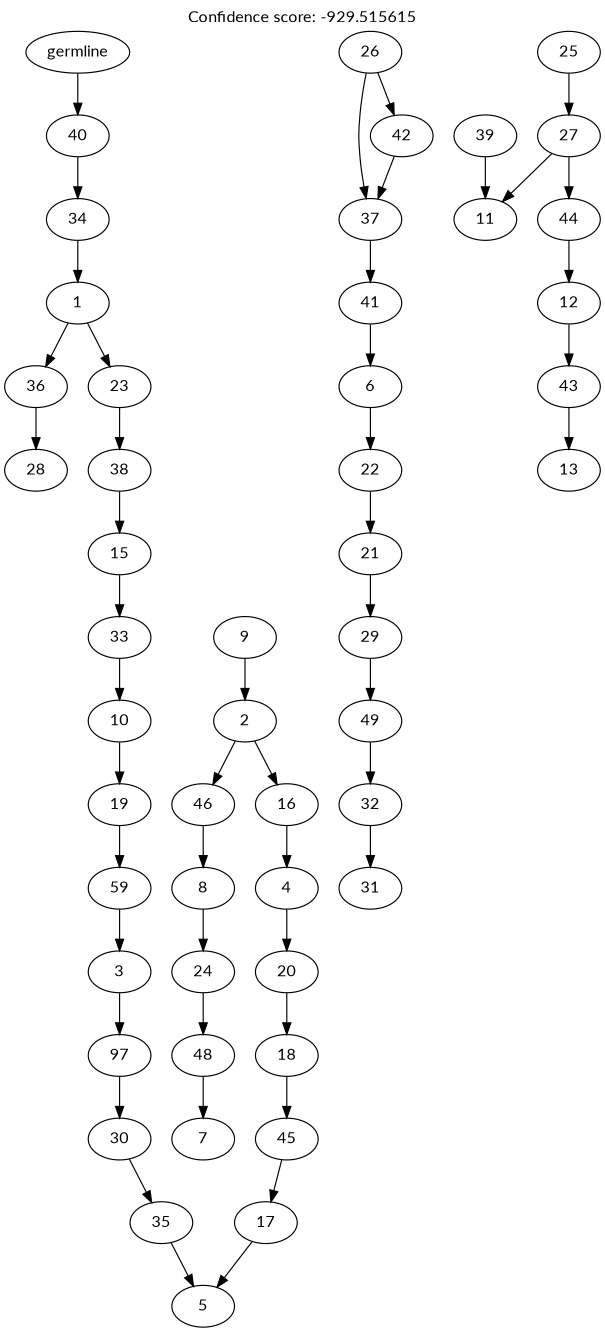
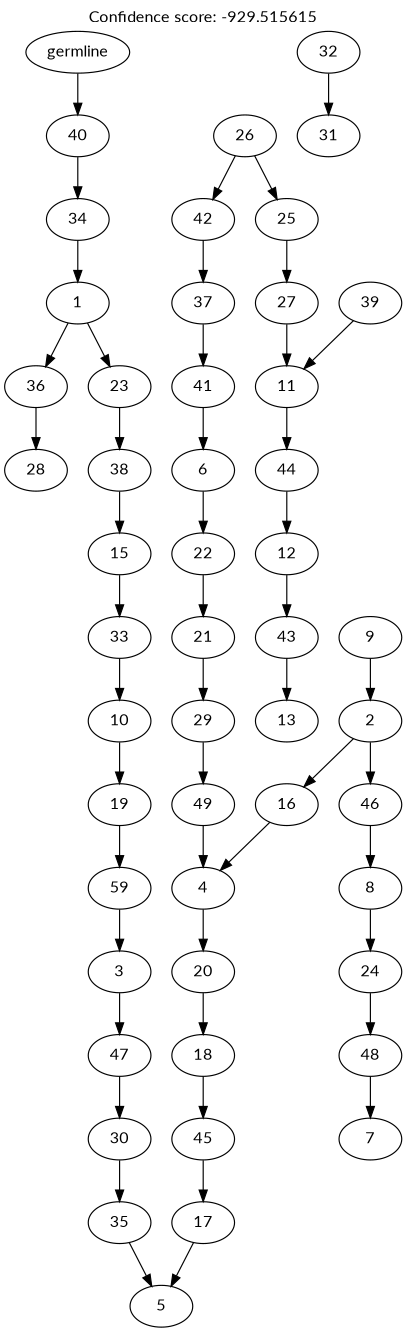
edge "26" -> "37": now "26" -> "25"
edge "27" -> "44": now "11" -> "44"
edge "49" -> "32": now "49" -> "4"
node "97": label "97" -> "47"
